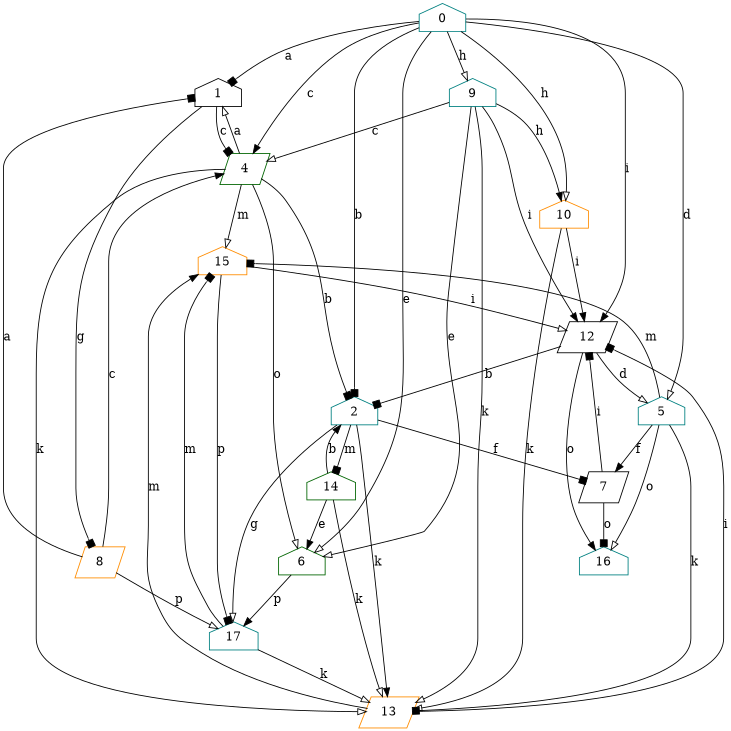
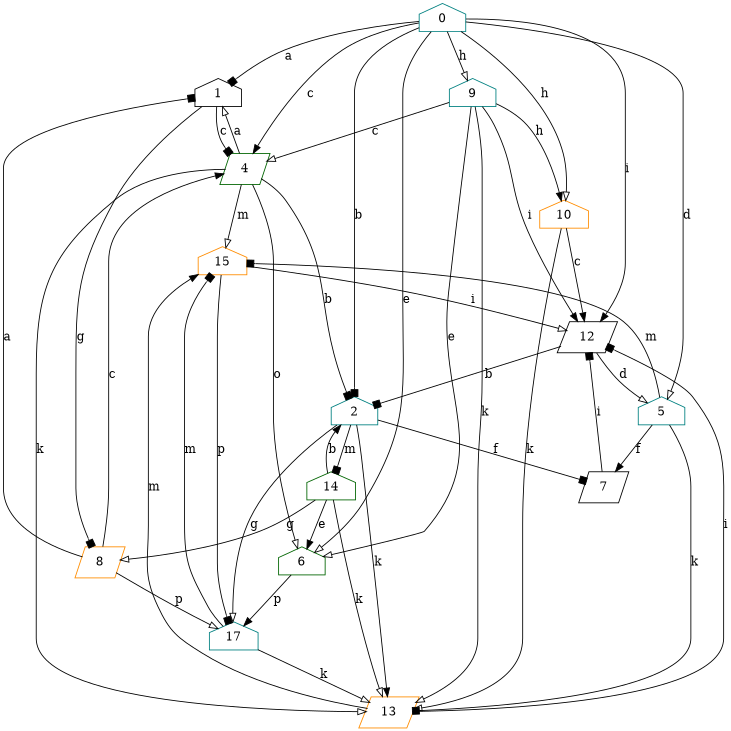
edge "10" -> "12": label "i" -> "c"
edge "14" -> "8": added, label "g"
node "16": removed
